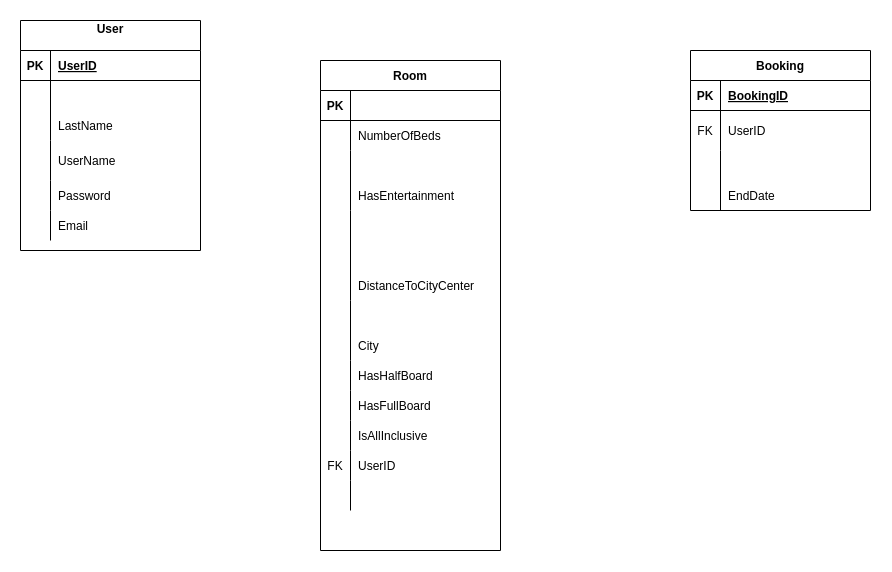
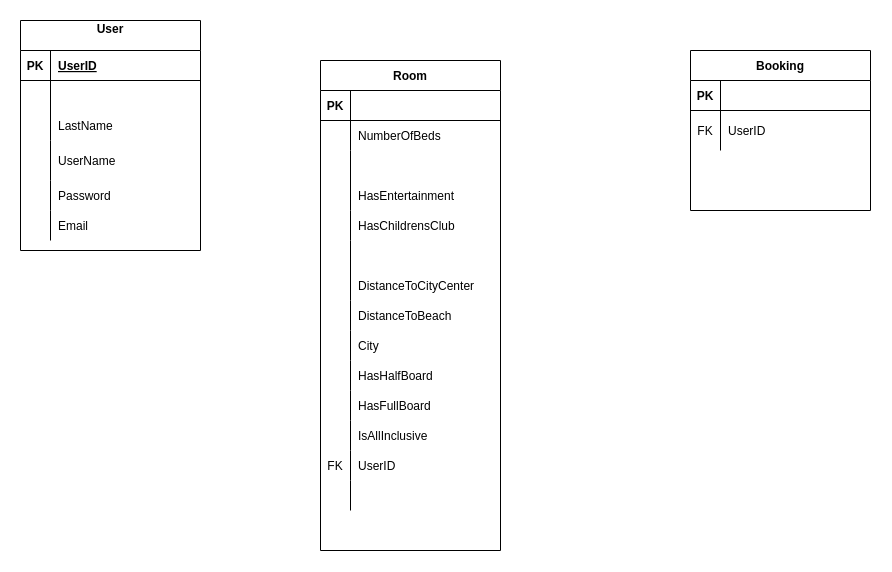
node "BookingID": removed
node "EndDate": removed
node "HasChildrensClub": added
node "DistanceToBeach": added
